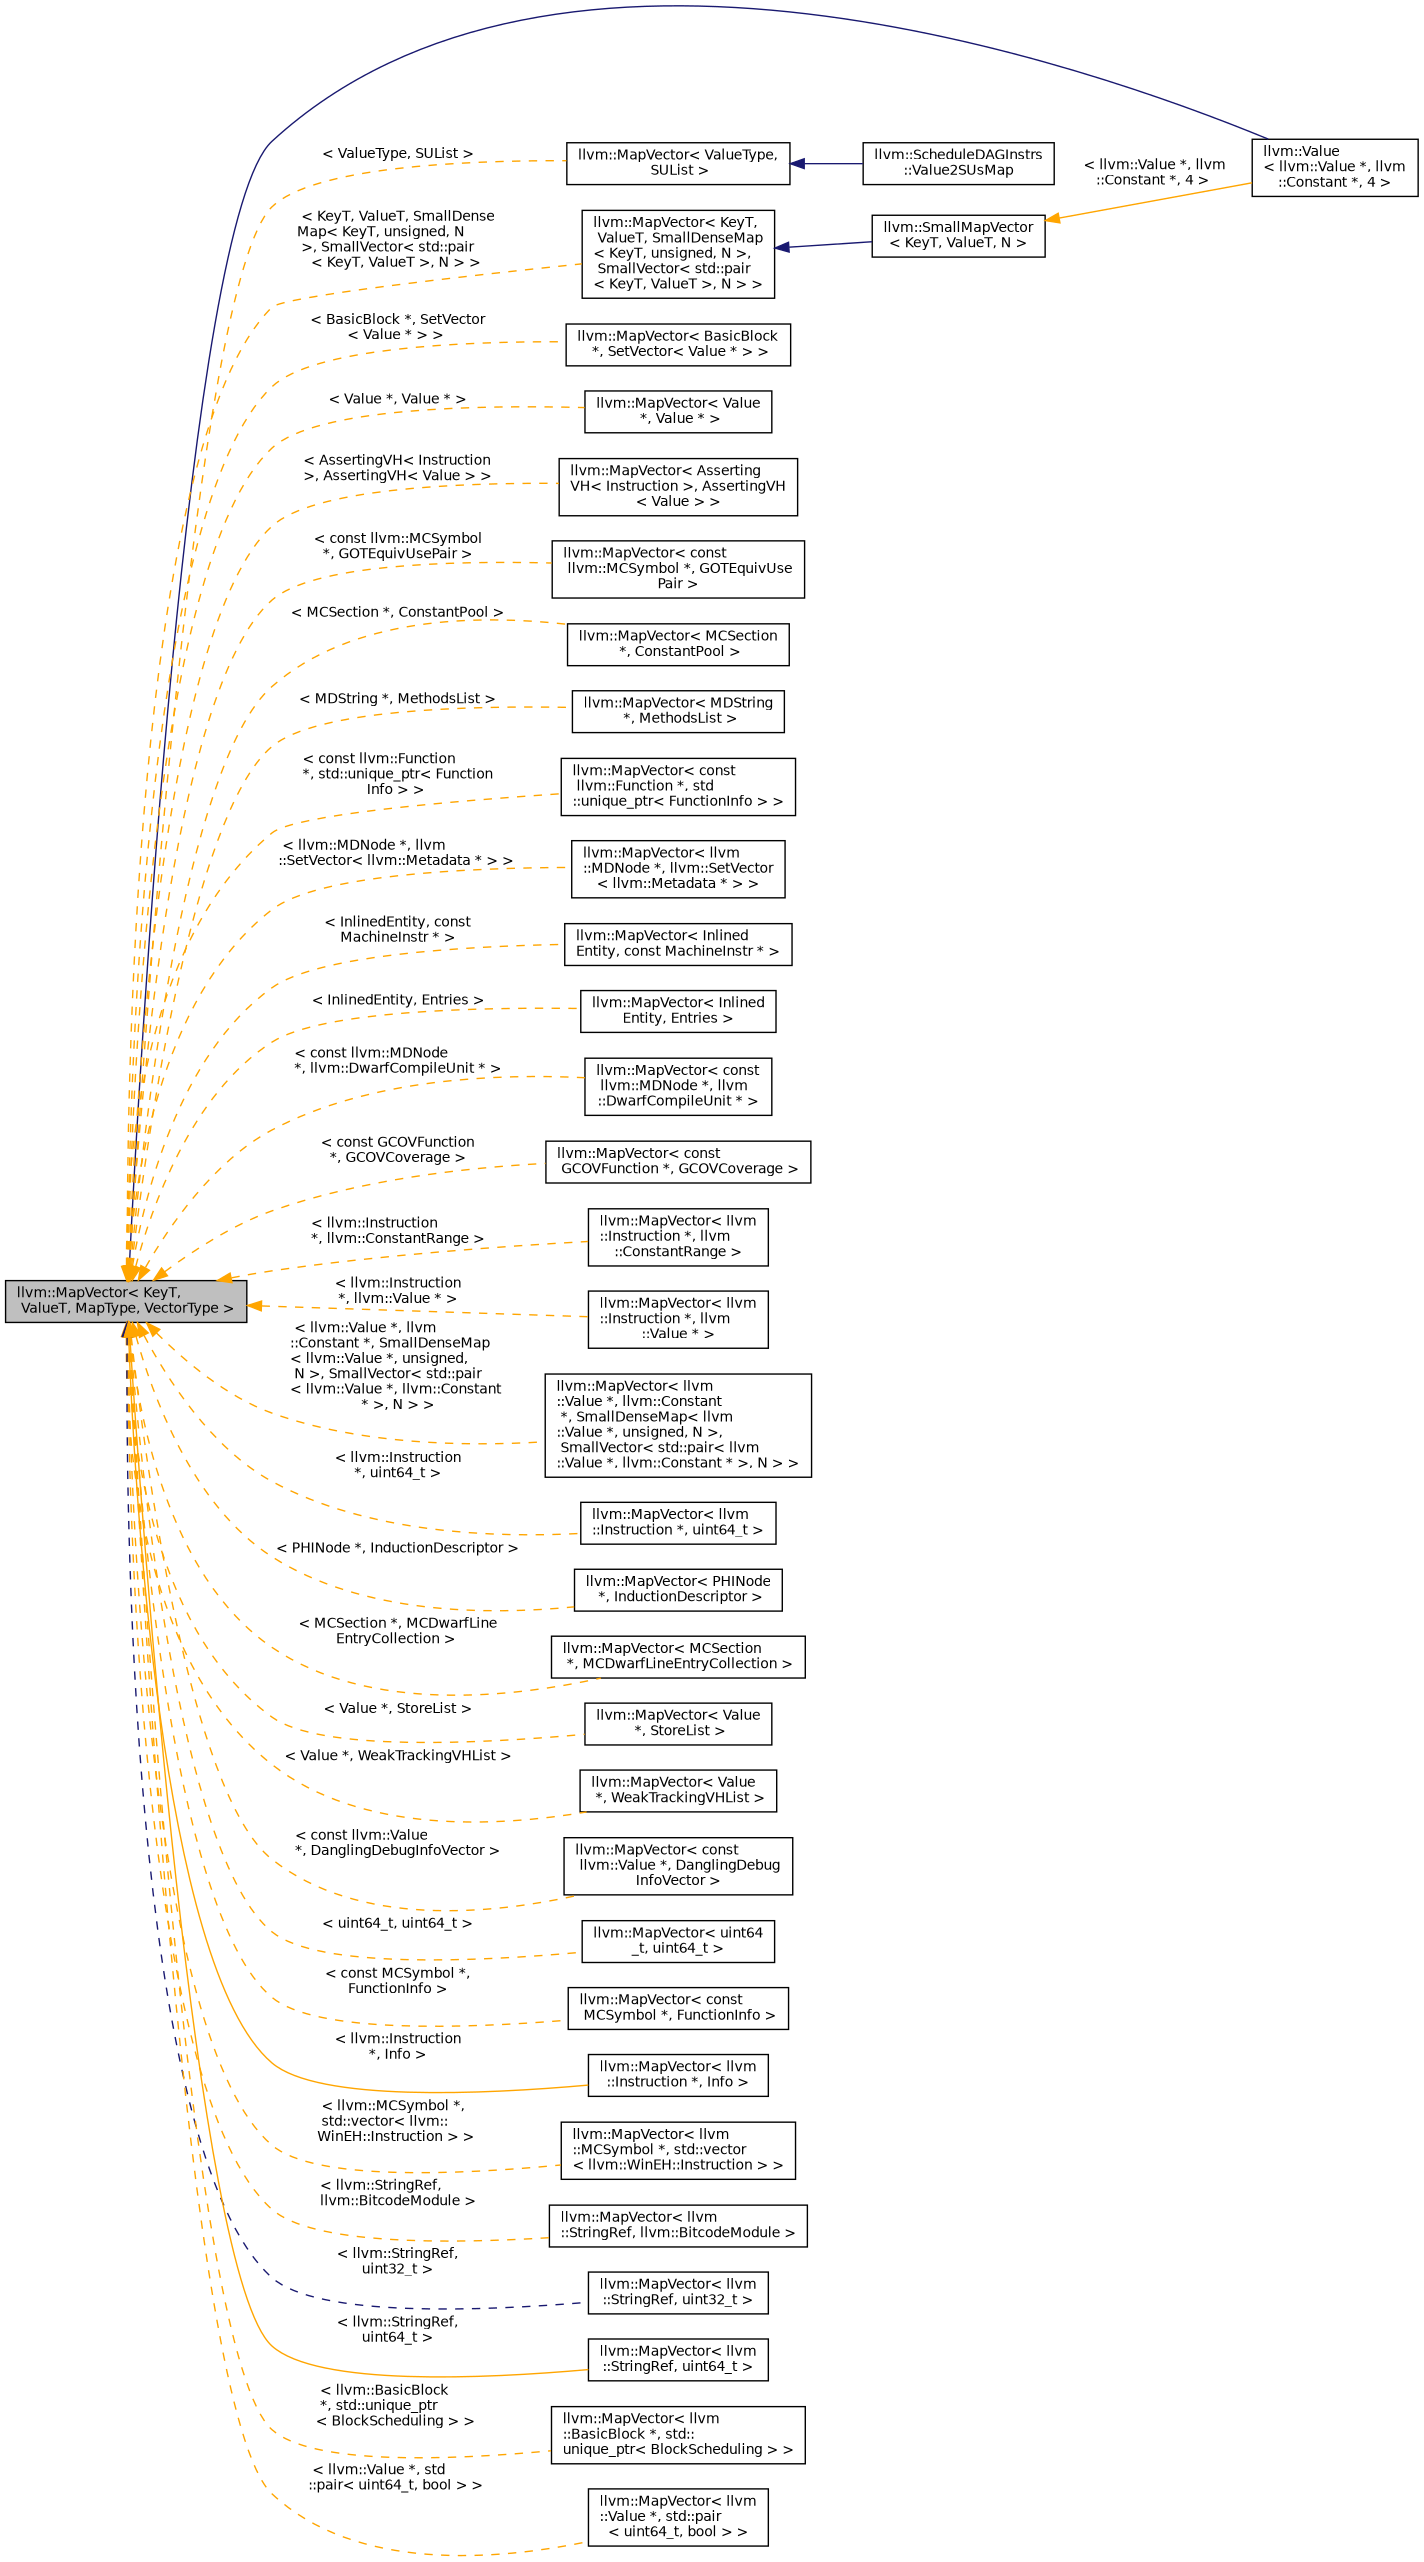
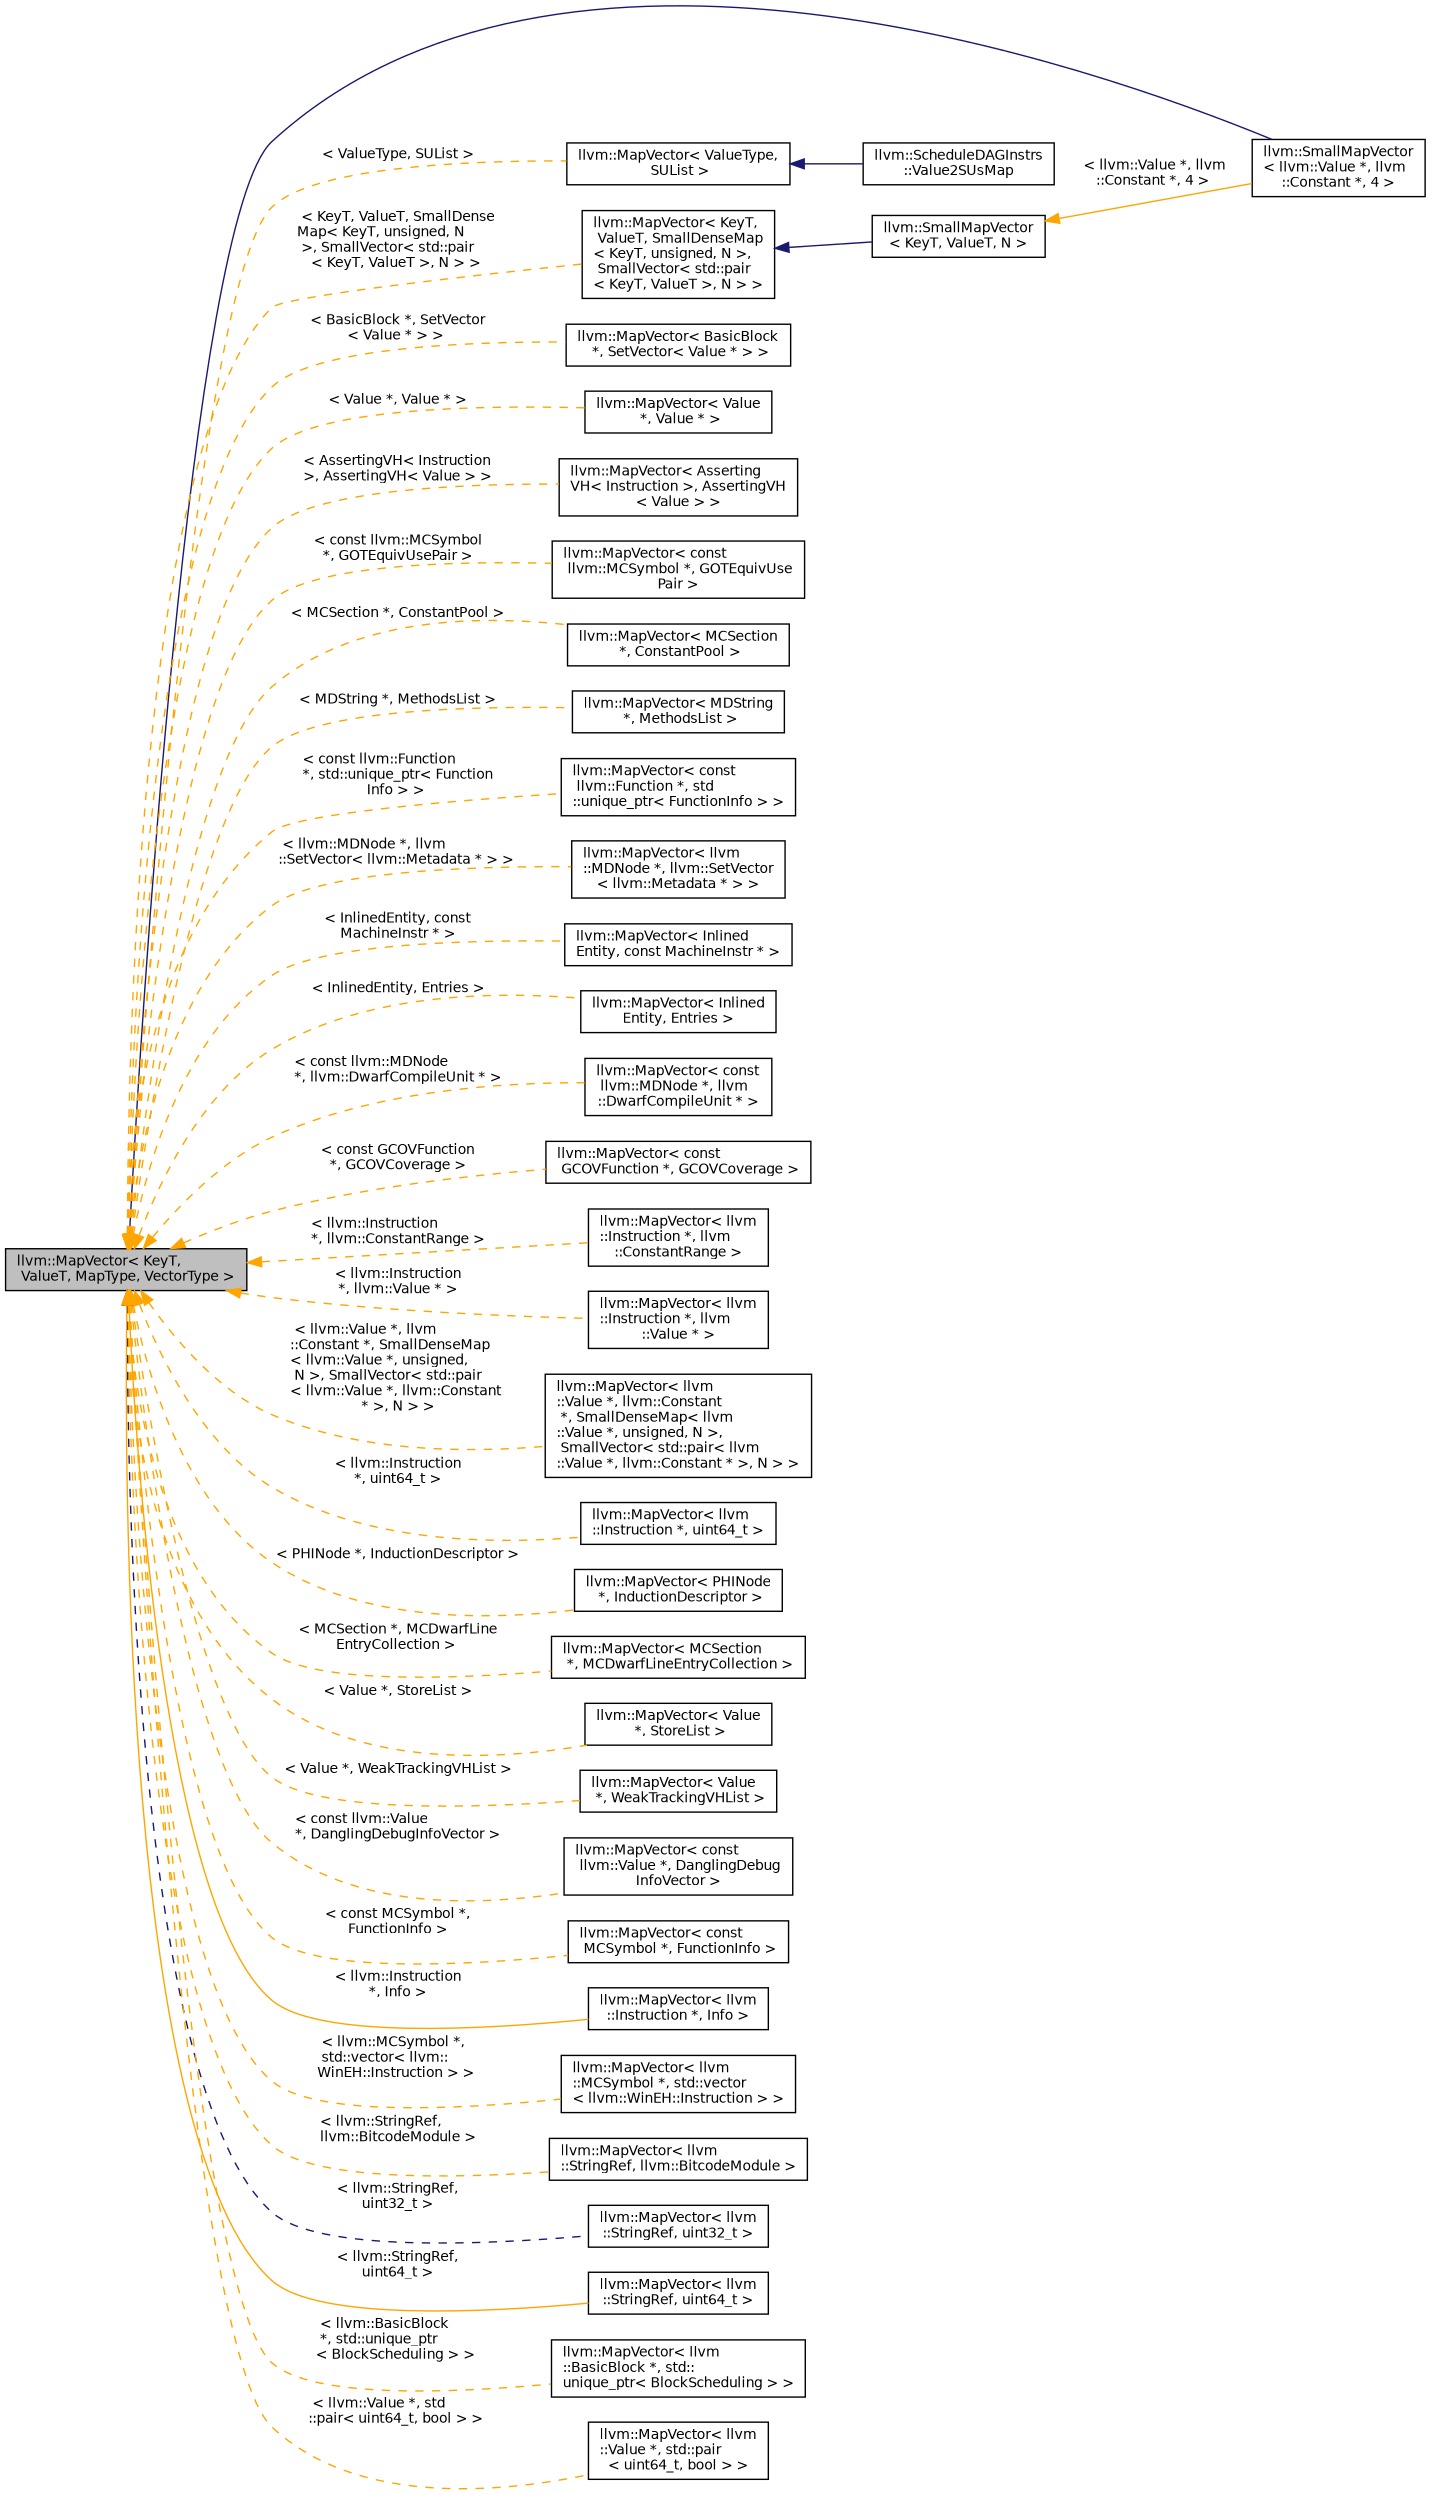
node "llvm::Value < llvm::Value *, llvm ::Constant *, 4 >": label "llvm::Value < llvm::Value *, llvm ::Constant *, 4 >" -> "llvm::SmallMapVector < llvm::Value *, llvm ::Constant *, 4 >"
node "llvm::MapVector< uint64 _t, uint64_t >": removed
